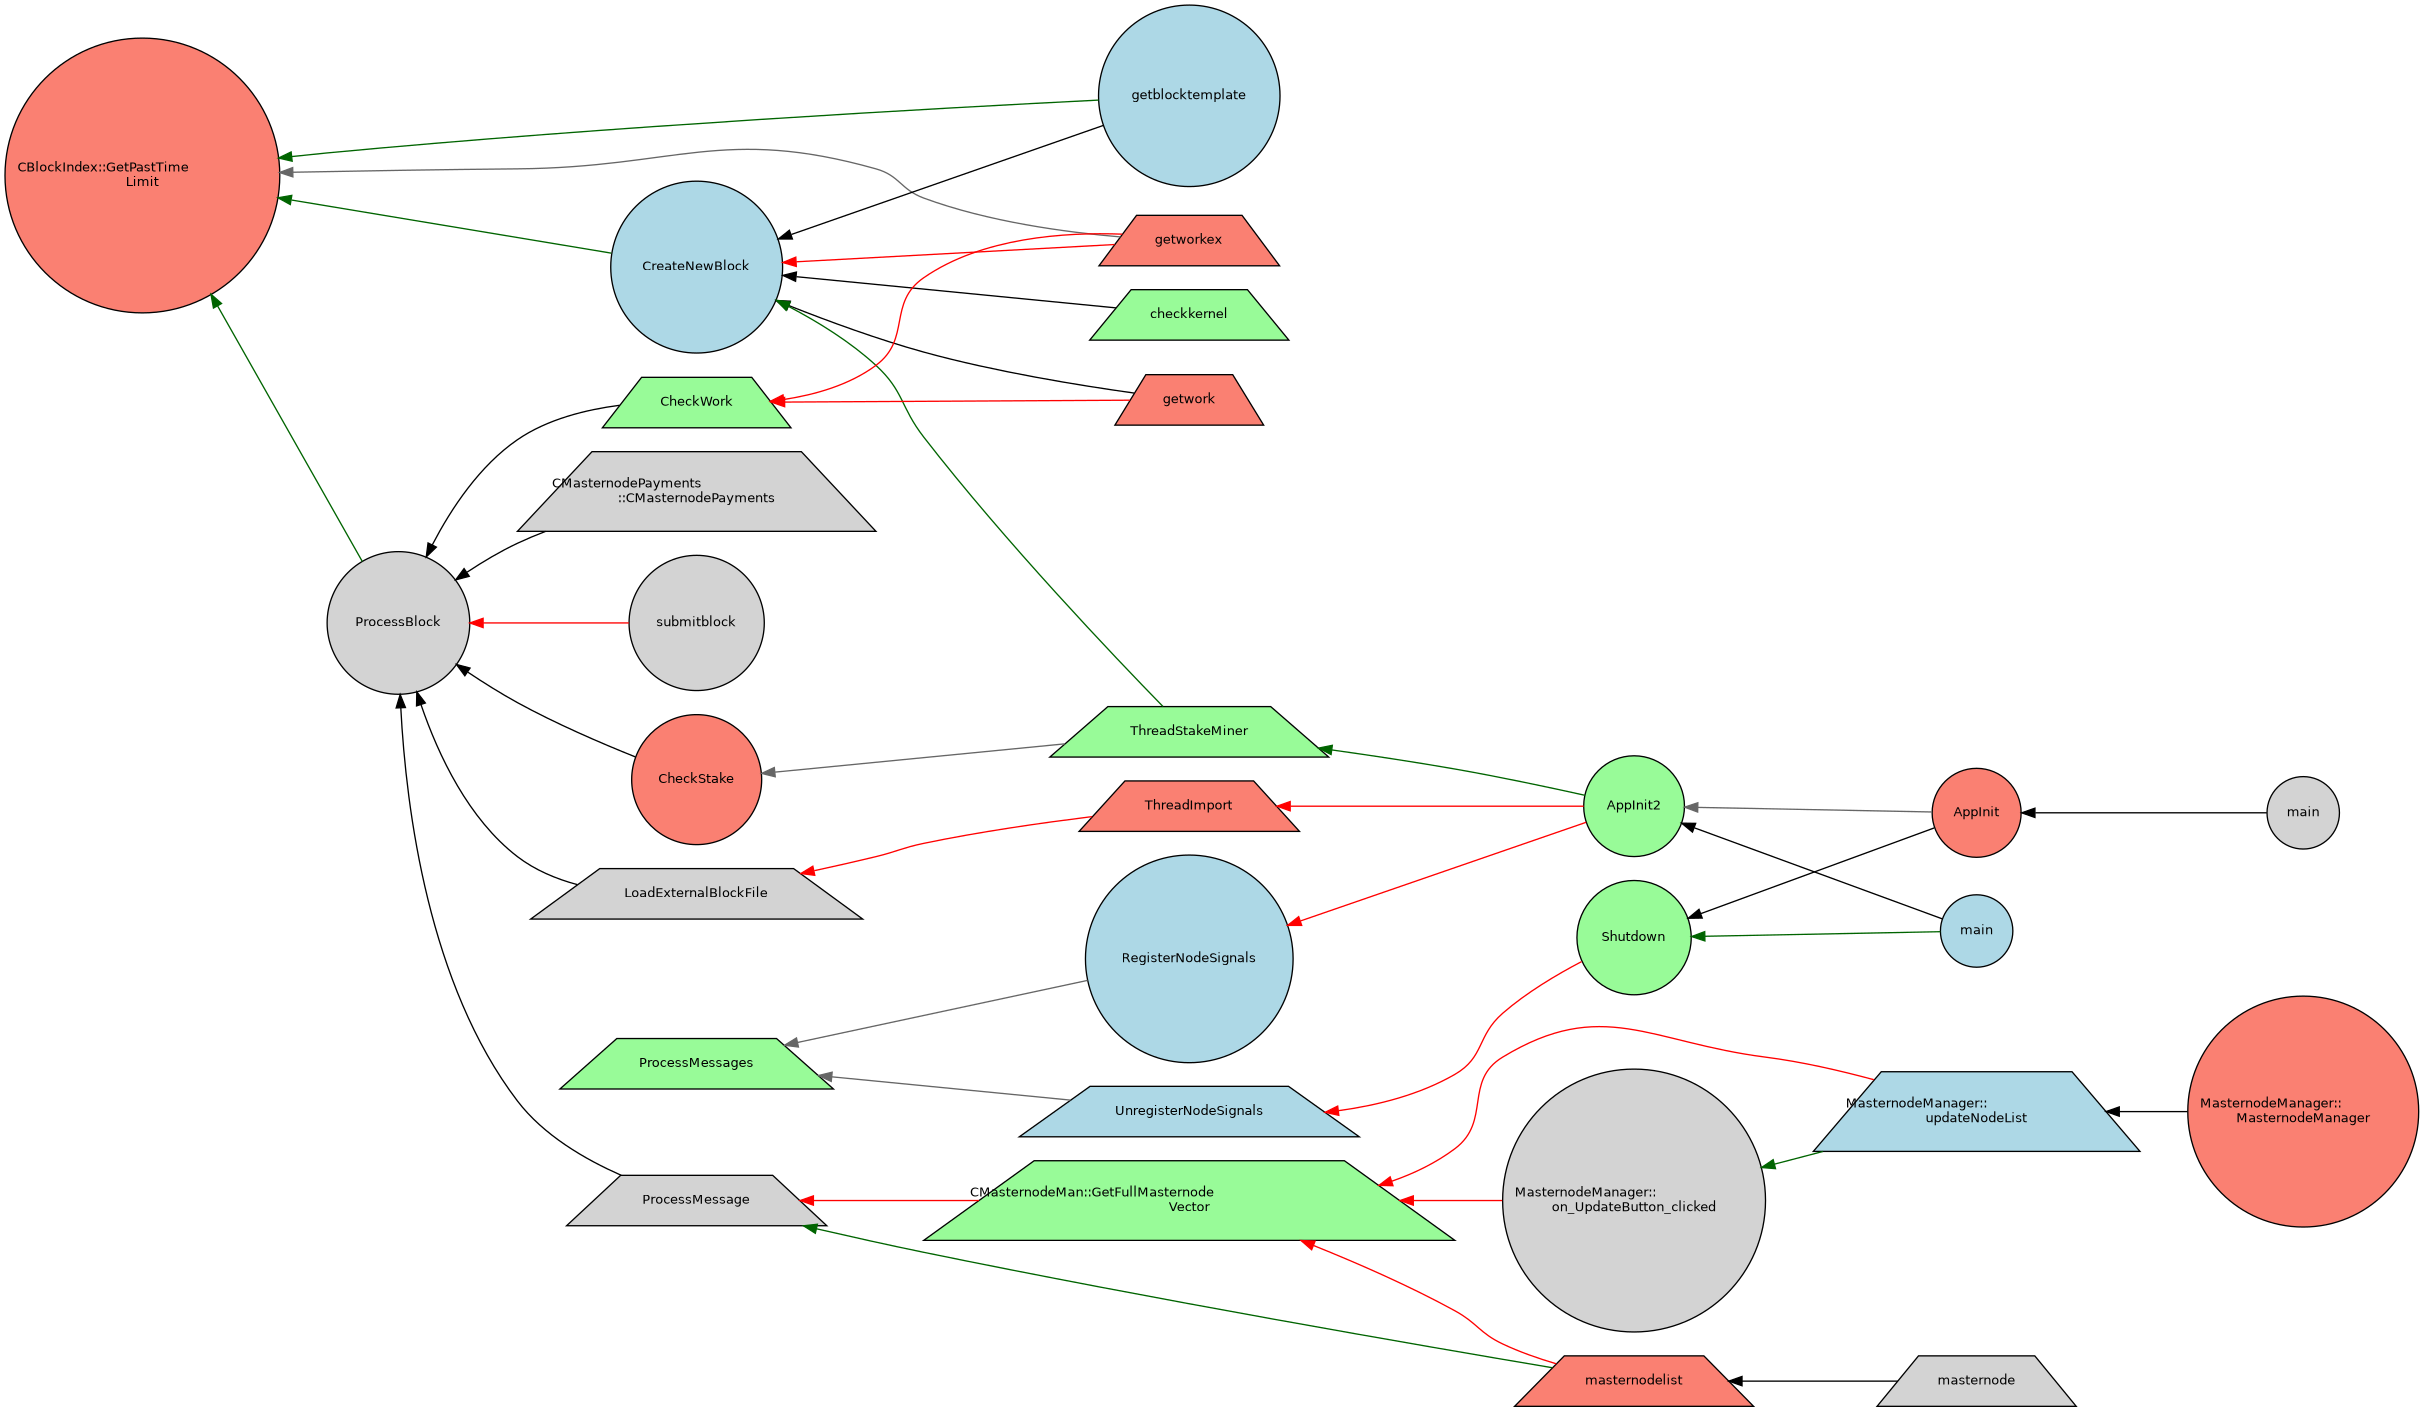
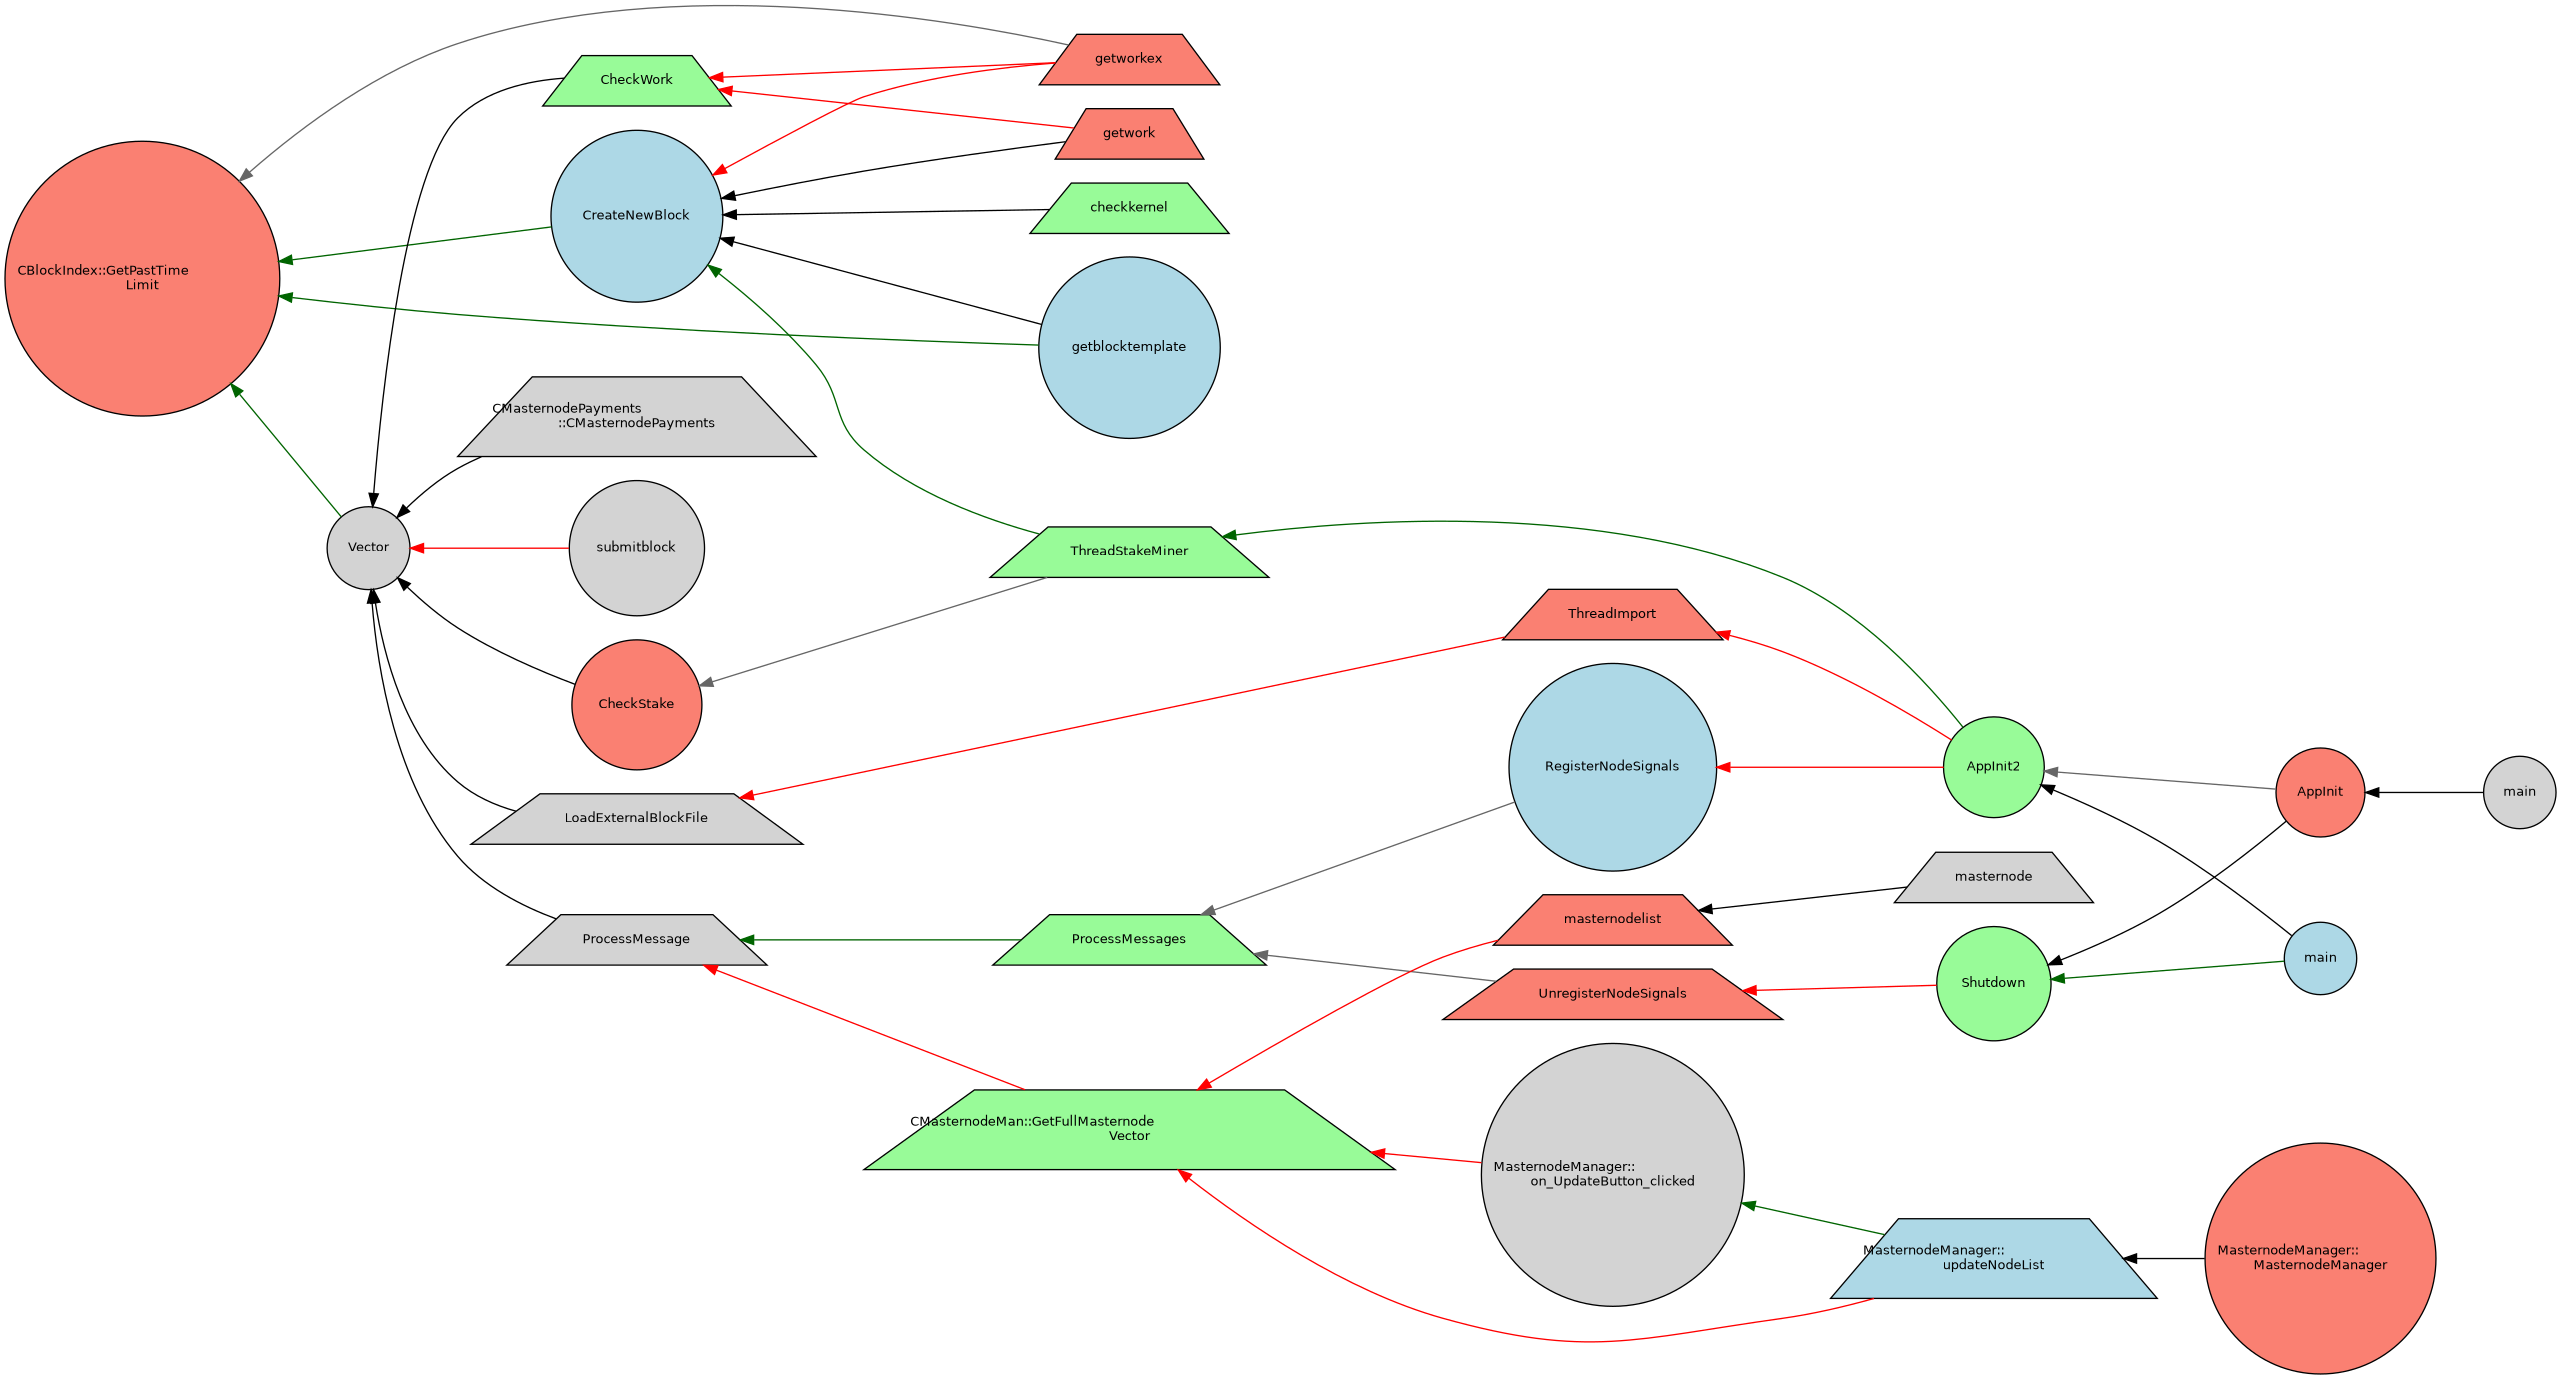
node "ProcessBlock": label "ProcessBlock" -> "Vector"
node "UnregisterNodeSignals": fillcolor lightblue -> salmon
edge "masternodelist" -> "ProcessMessage": now "ProcessMessages" -> "ProcessMessage"
